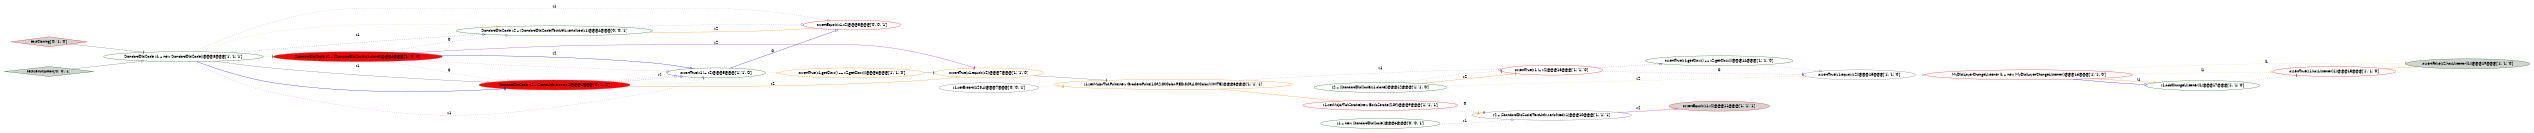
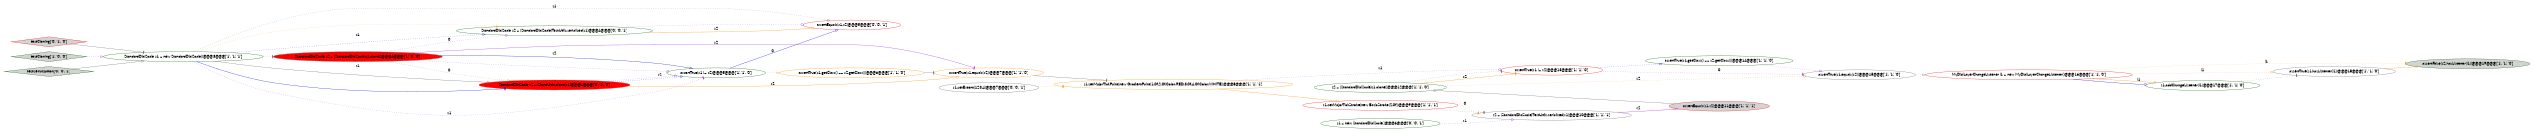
node "testCloning['1', '0', '0']": added
node "assertTrue(s1.hasListener(l1))@@@18@@@['1', '1', '0']": color red -> gray40
edge "assertEquals(s1,s2)@@@11@@@['1', '1', '1']" -> "s2 = (StandardDialScale)s1.clone()@@@12@@@['1', '1', '0']": added
